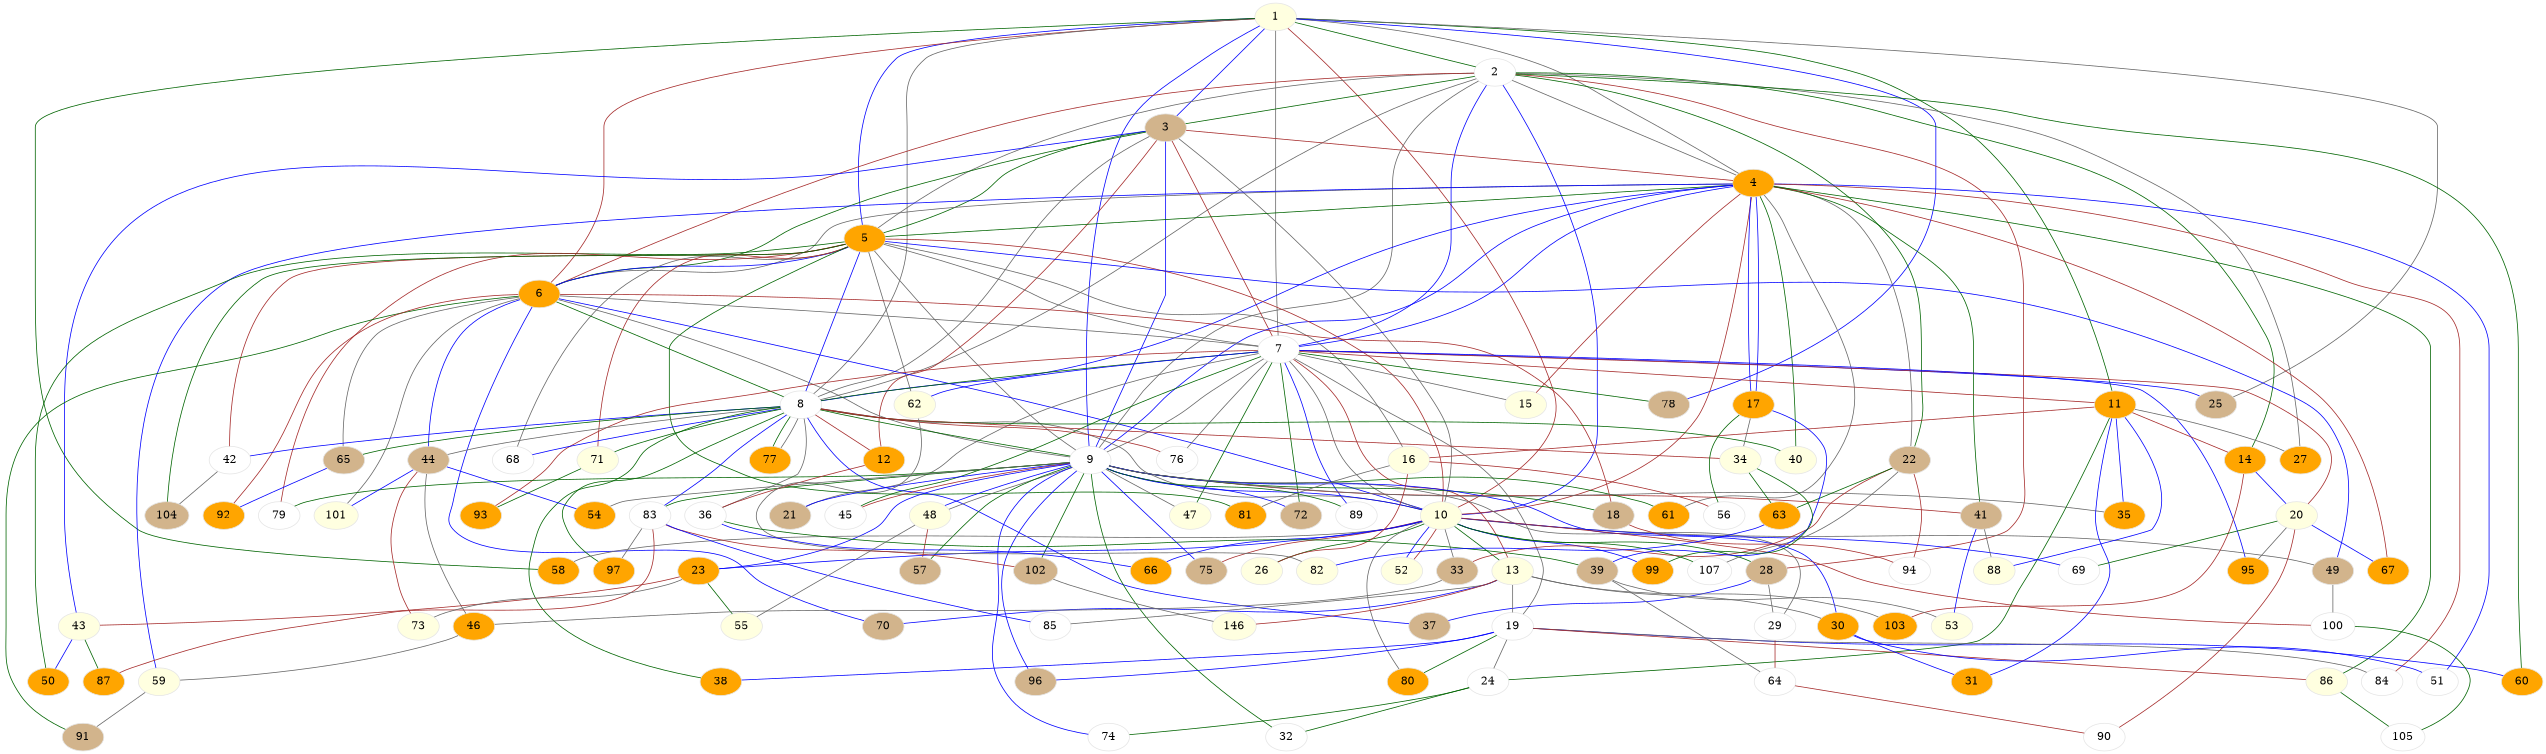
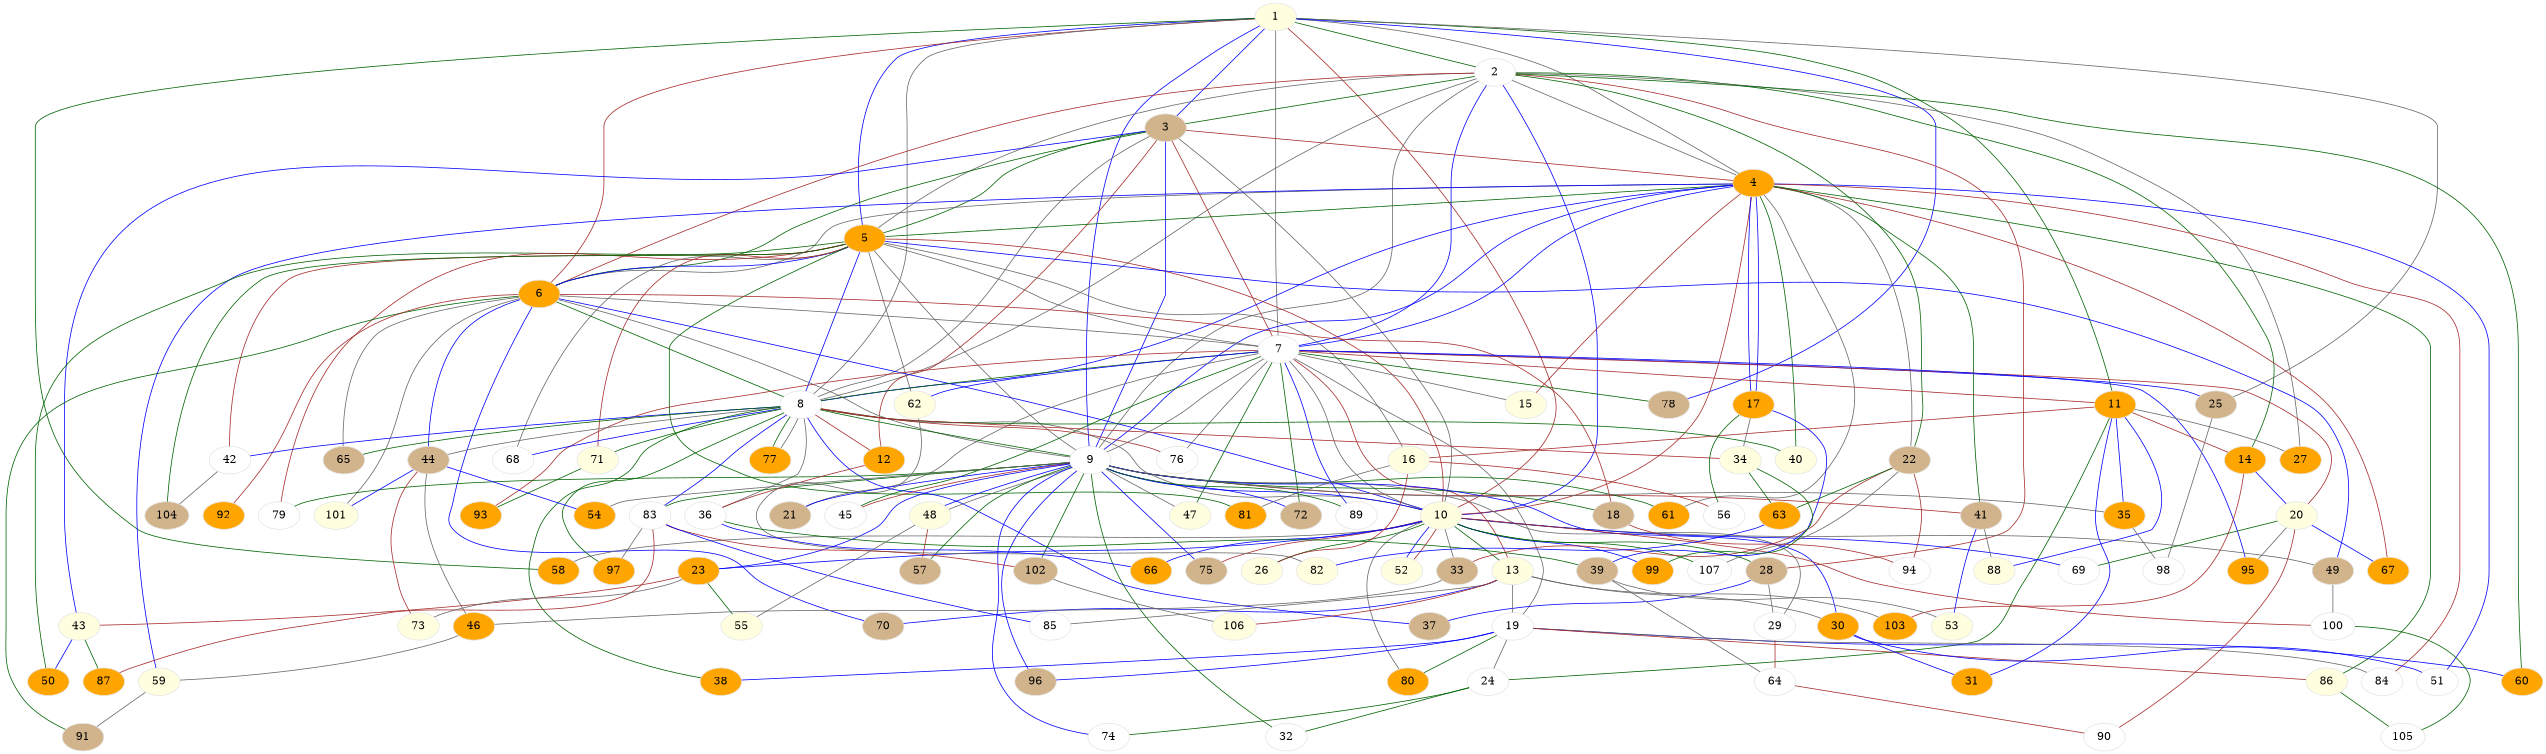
edge "65" -- "92": removed
node "98": added
node "146": label "146" -> "106"
